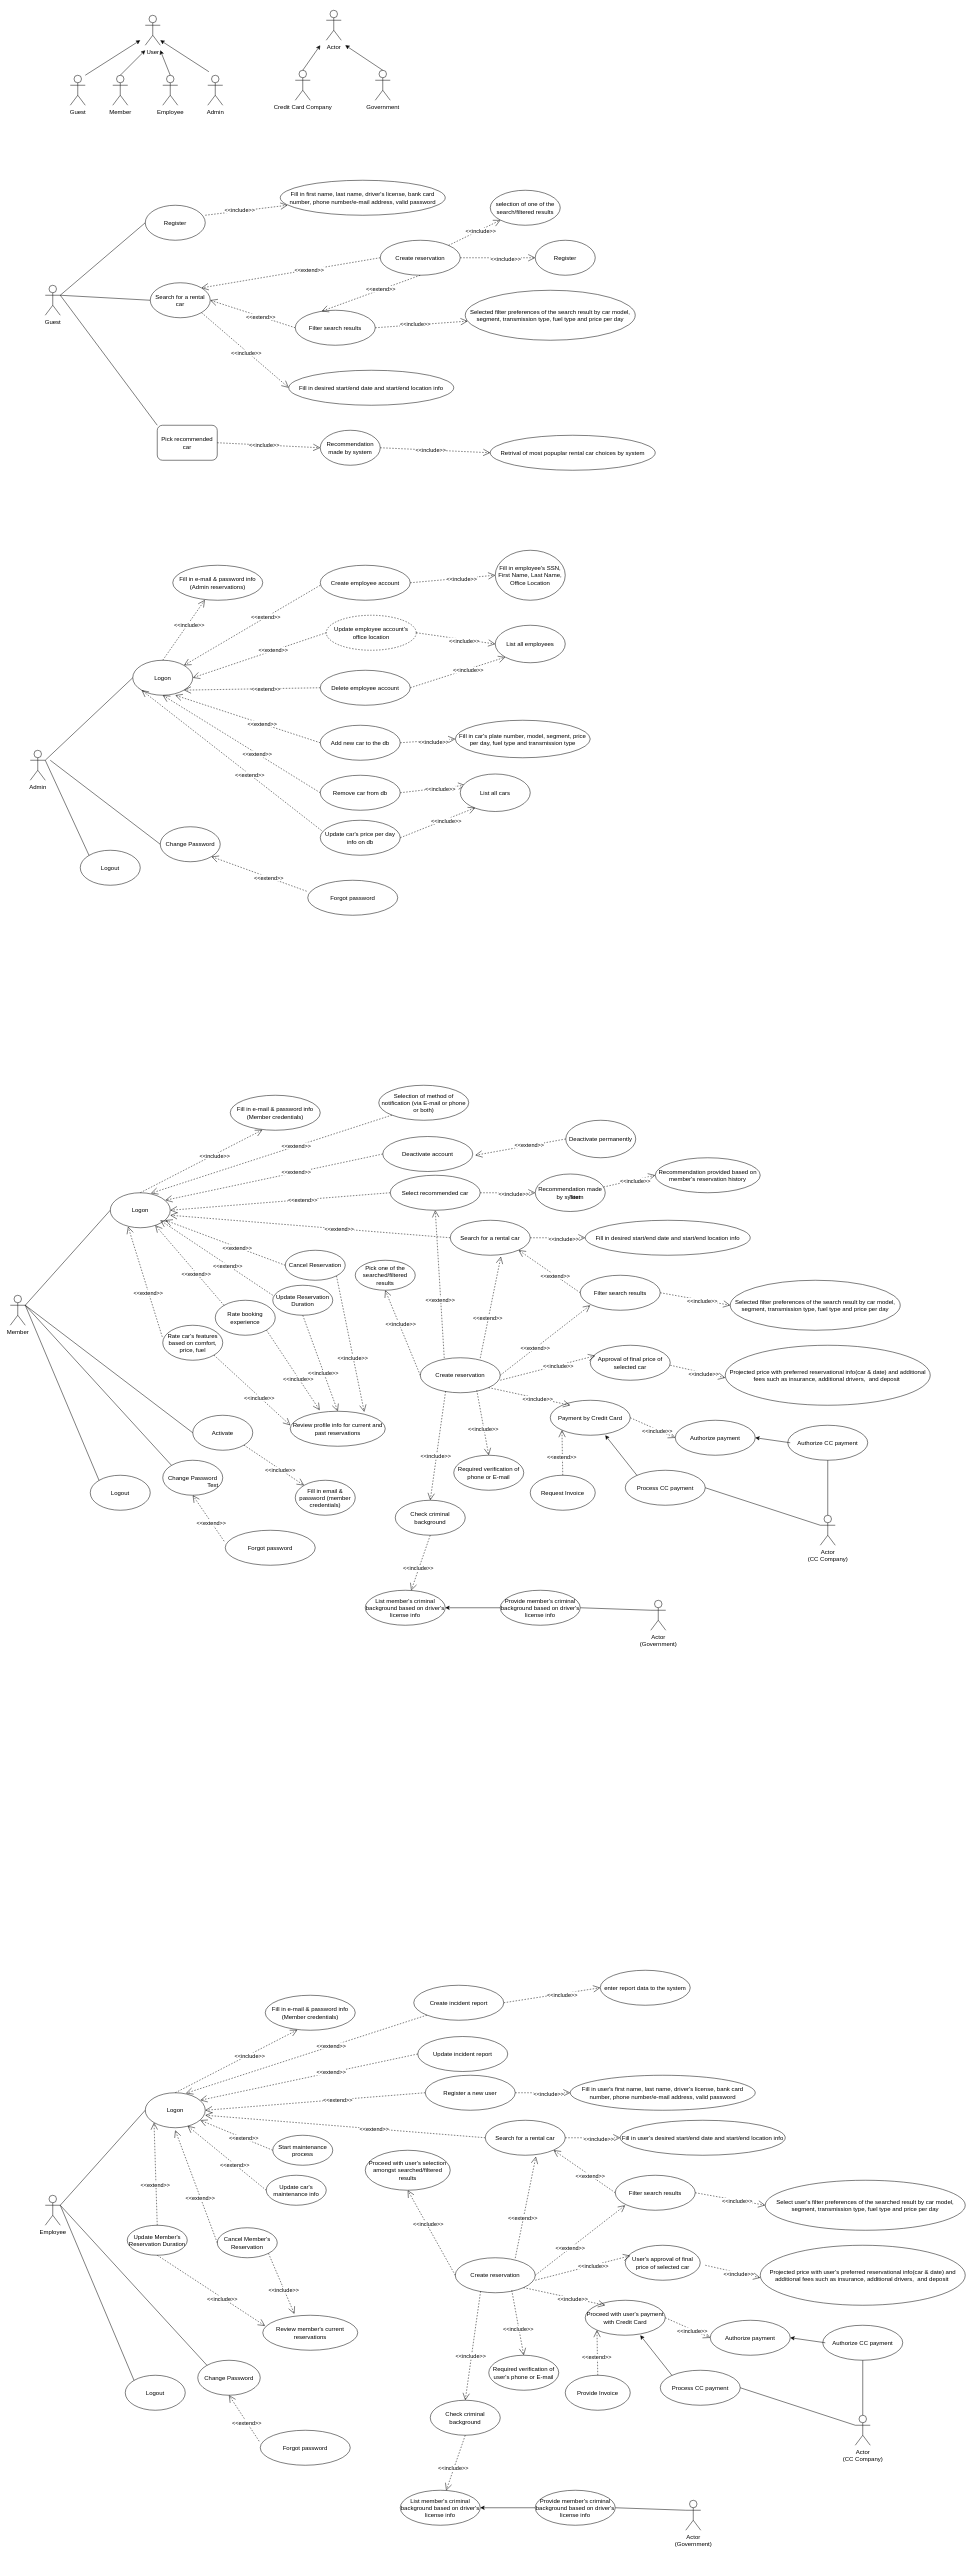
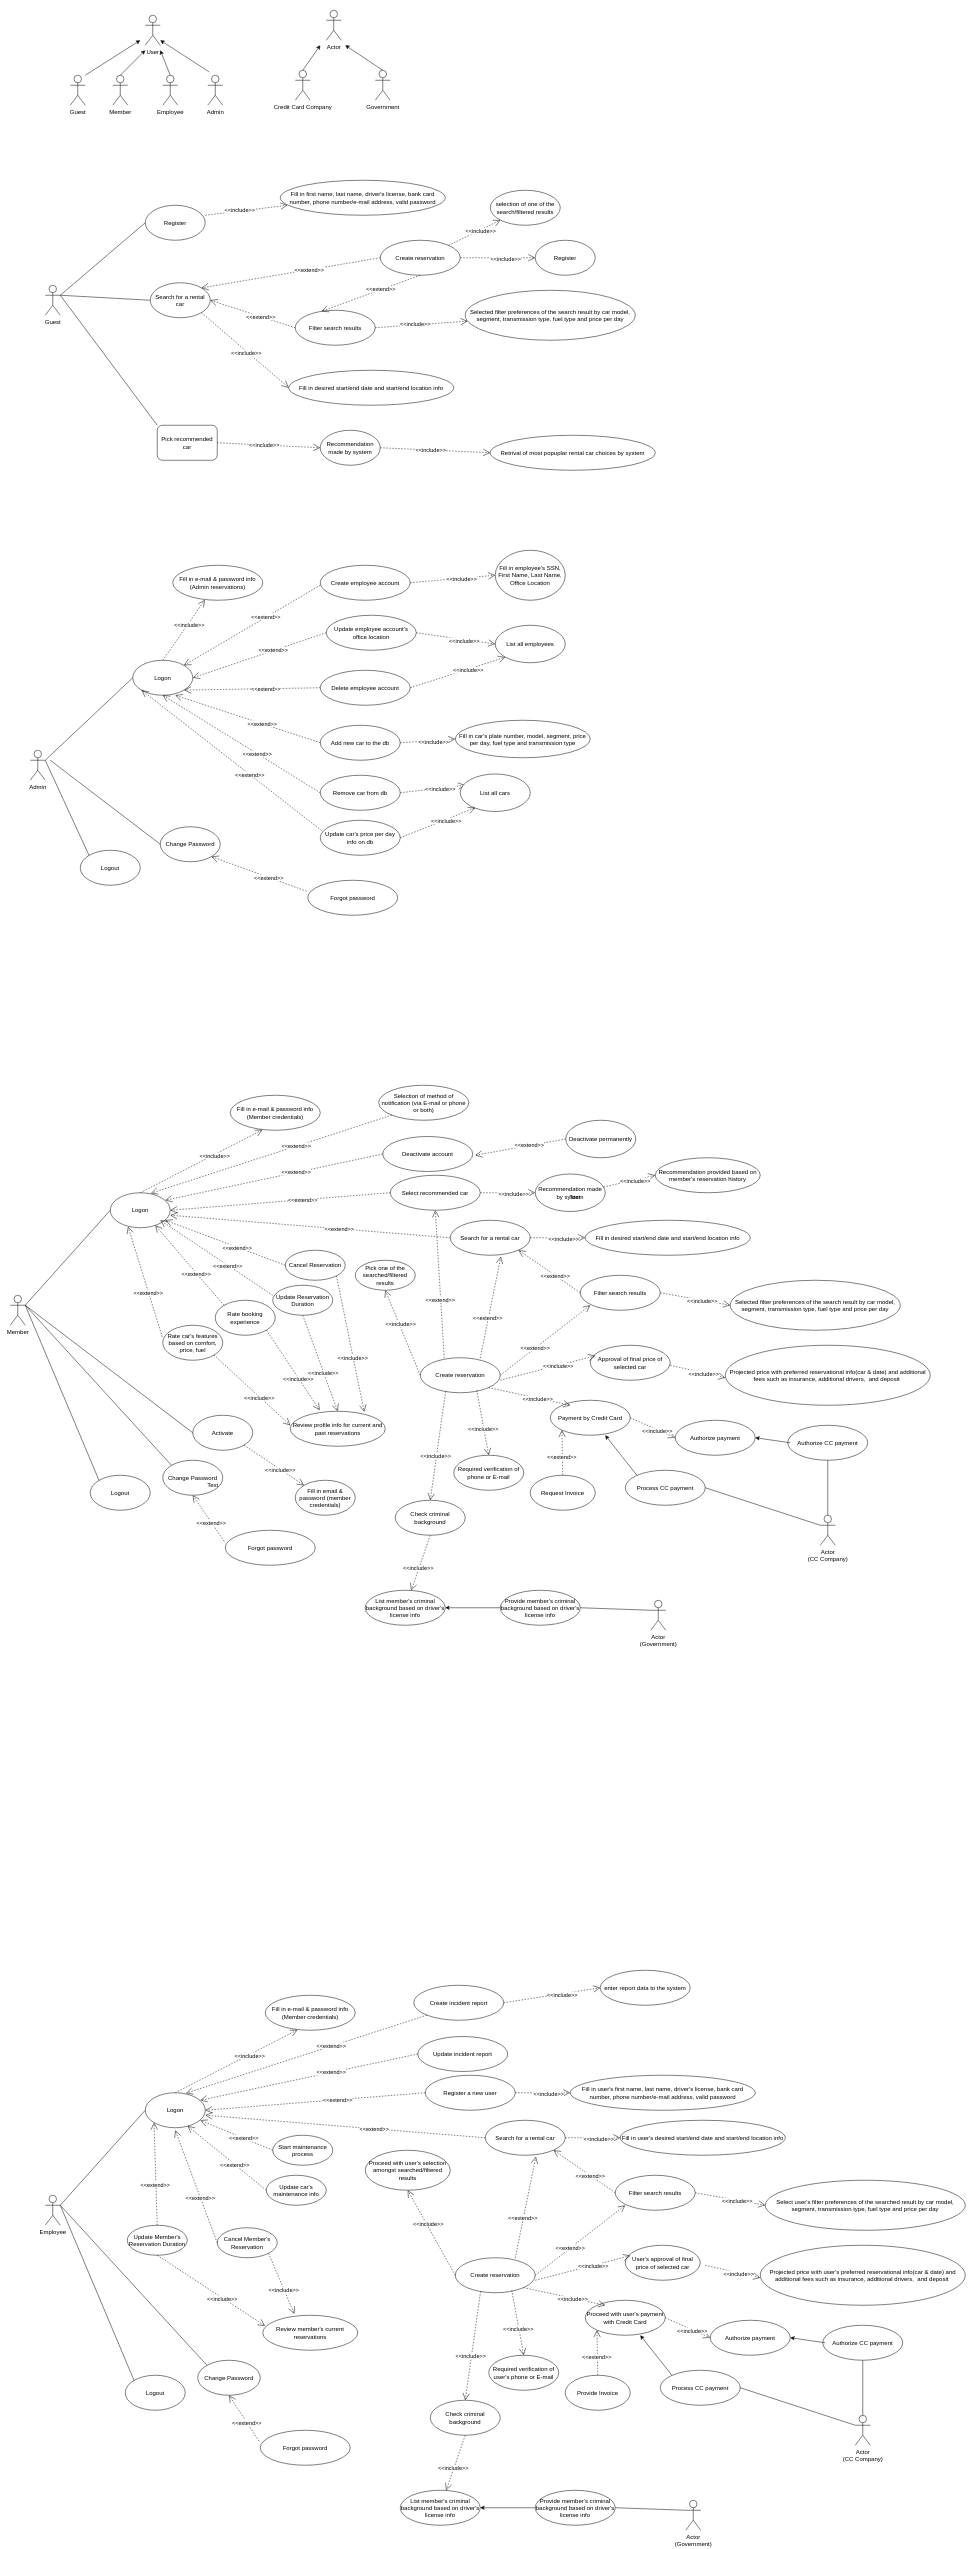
node "Update employee account's office location": style dashed -> solid
